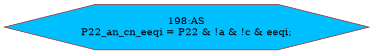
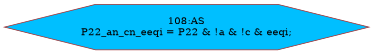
node "198:AS P22_an_cn_eeqi = P22 & !a & !c & eeqi;": label "198:AS P22_an_cn_eeqi = P22 & !a & !c & eeqi;" -> "108:AS P22_an_cn_eeqi = P22 & !a & !c & eeqi;"
